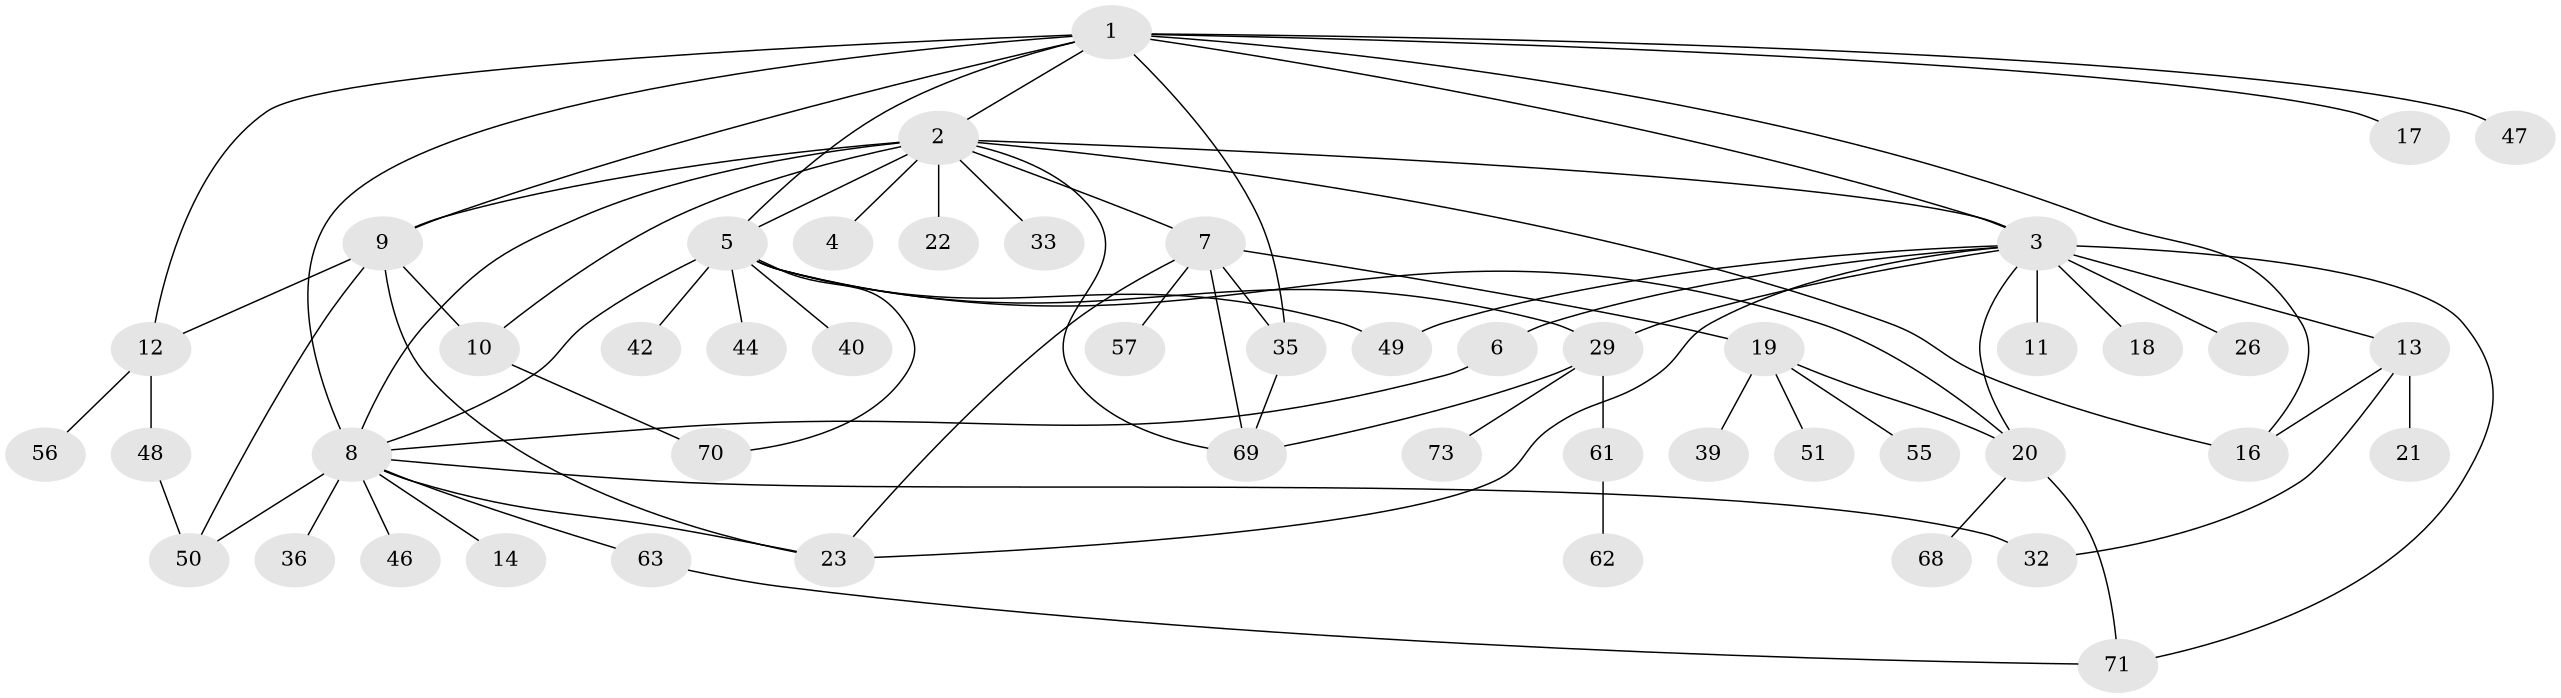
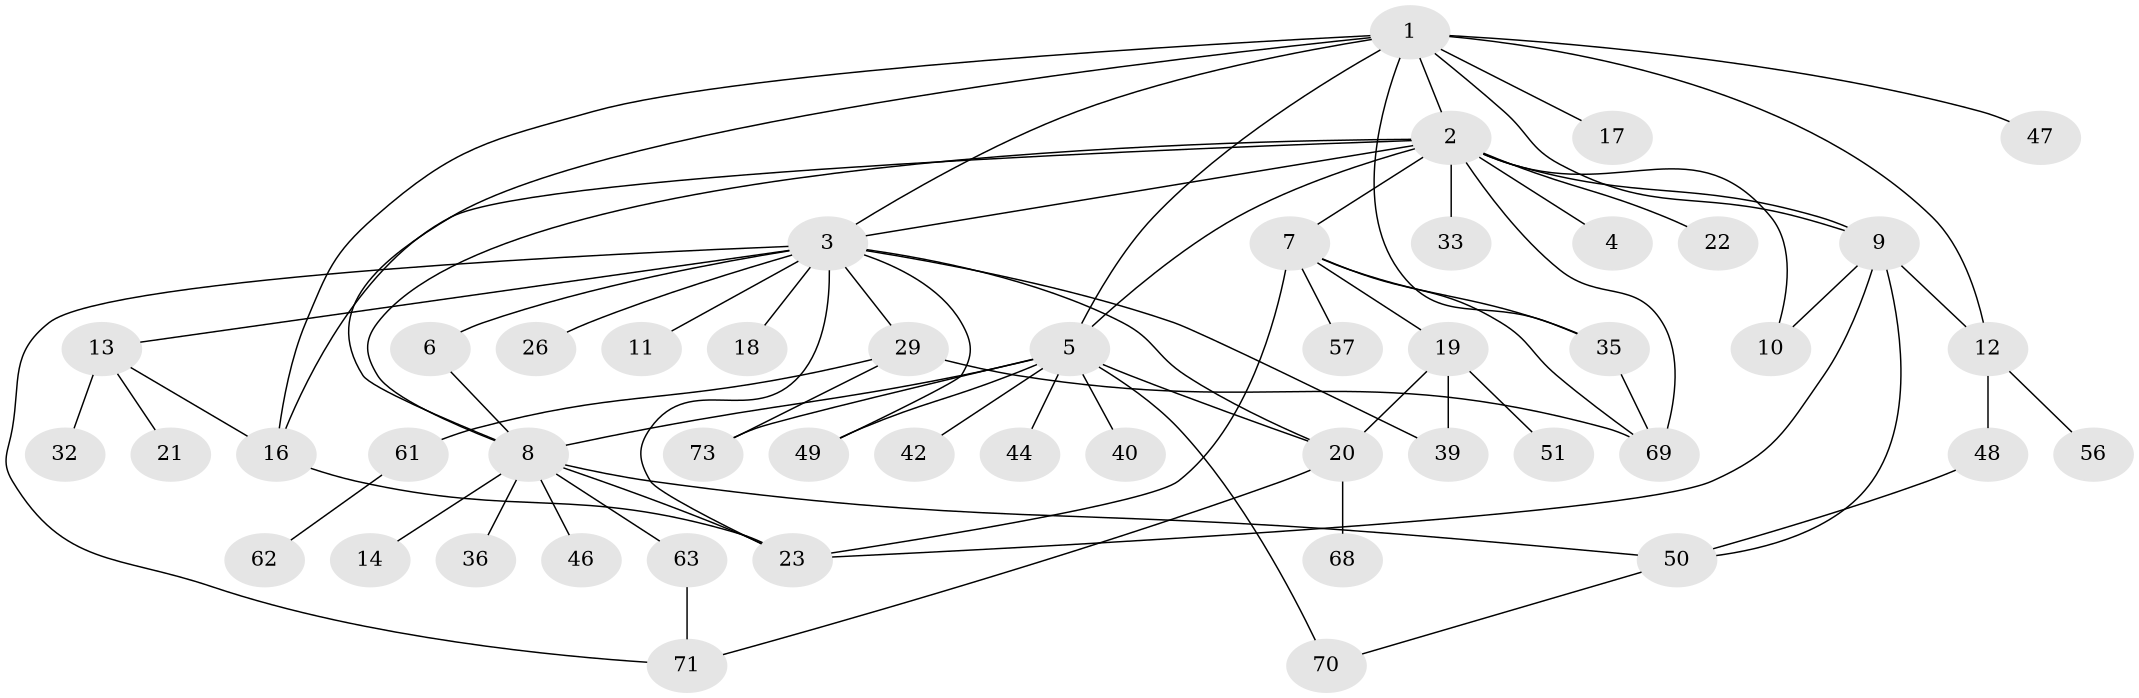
edge "5" -- "29": now "5" -- "73"
edge "3" -- "39": added
edge "10" -- "70": now "50" -- "70"
node "55": removed
edge "8" -- "32": removed
edge "16" -- "23": added
